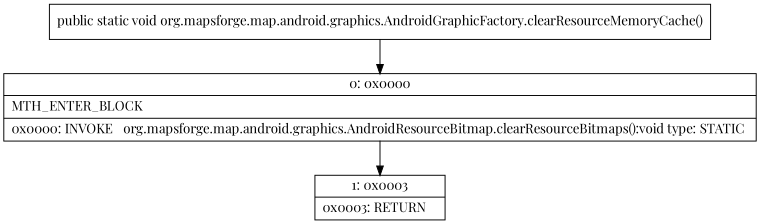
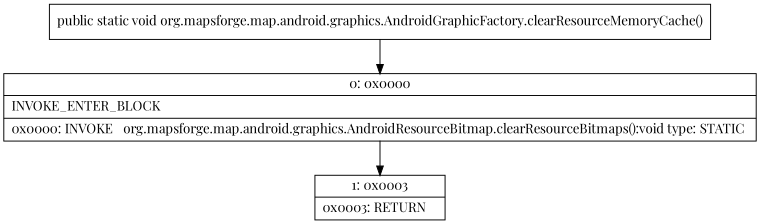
node "0: 0x0000": text "MTH_ENTER_BLOCK" -> "INVOKE_ENTER_BLOCK"
